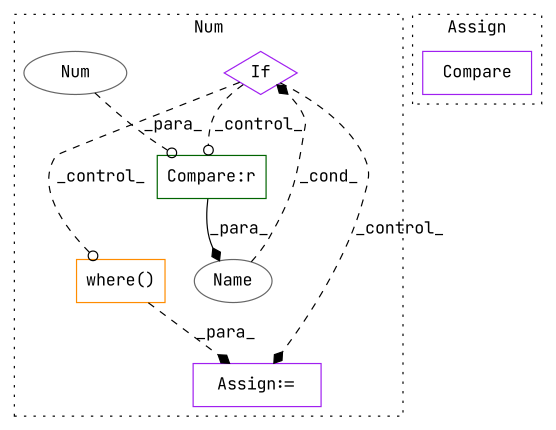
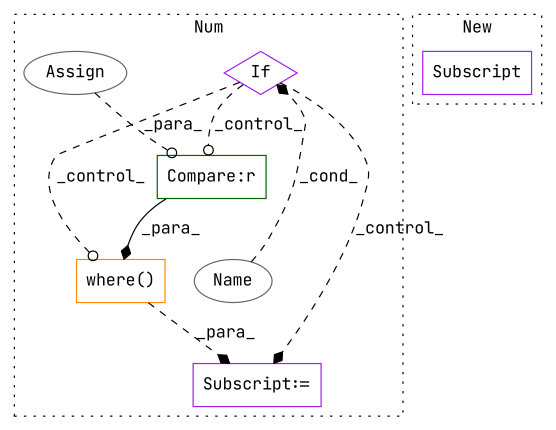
cluster "Assign": label "Assign" -> "New"
node "Num": label "Num" -> "Assign"
node "Compare": label "Compare" -> "Subscript"
edge "Compare:r" -> "Name": now "Compare:r" -> "where()"
node "Assign:=": label "Assign:=" -> "Subscript:="
